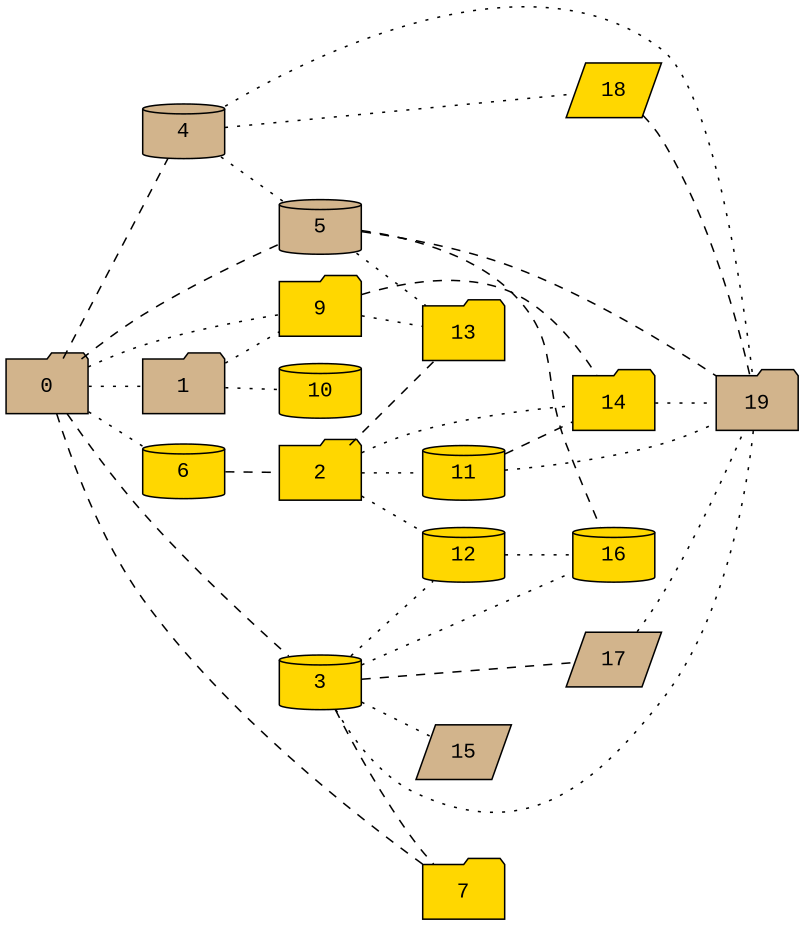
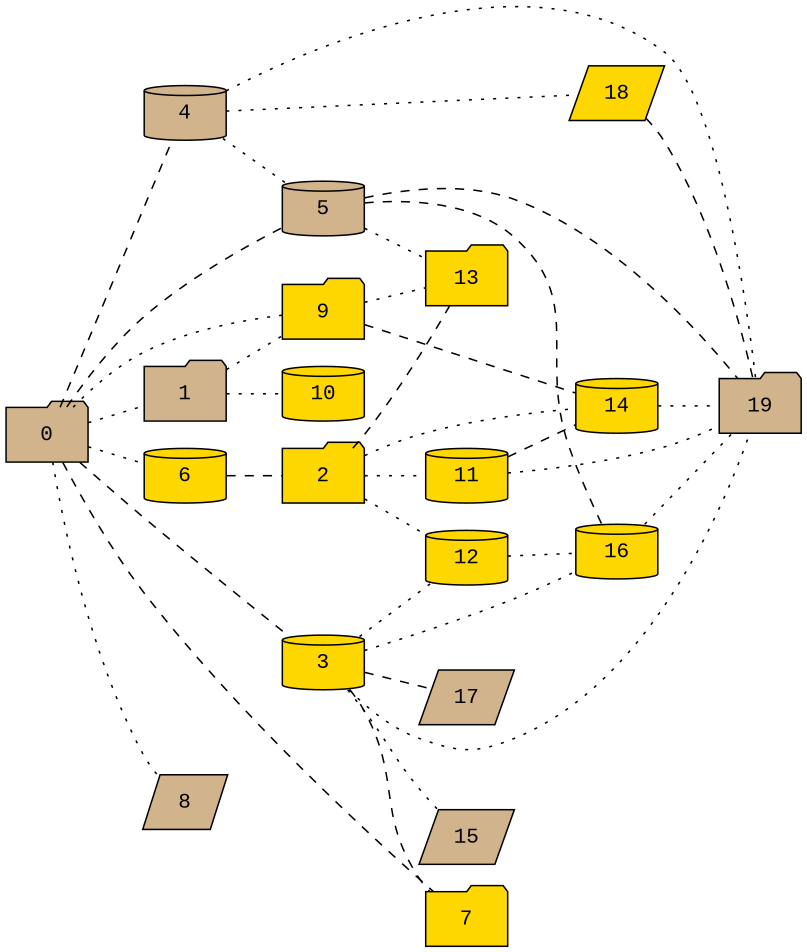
node "14": shape folder -> cylinder
edge "19" -- "17": now "19" -- "16"
node "8": added
